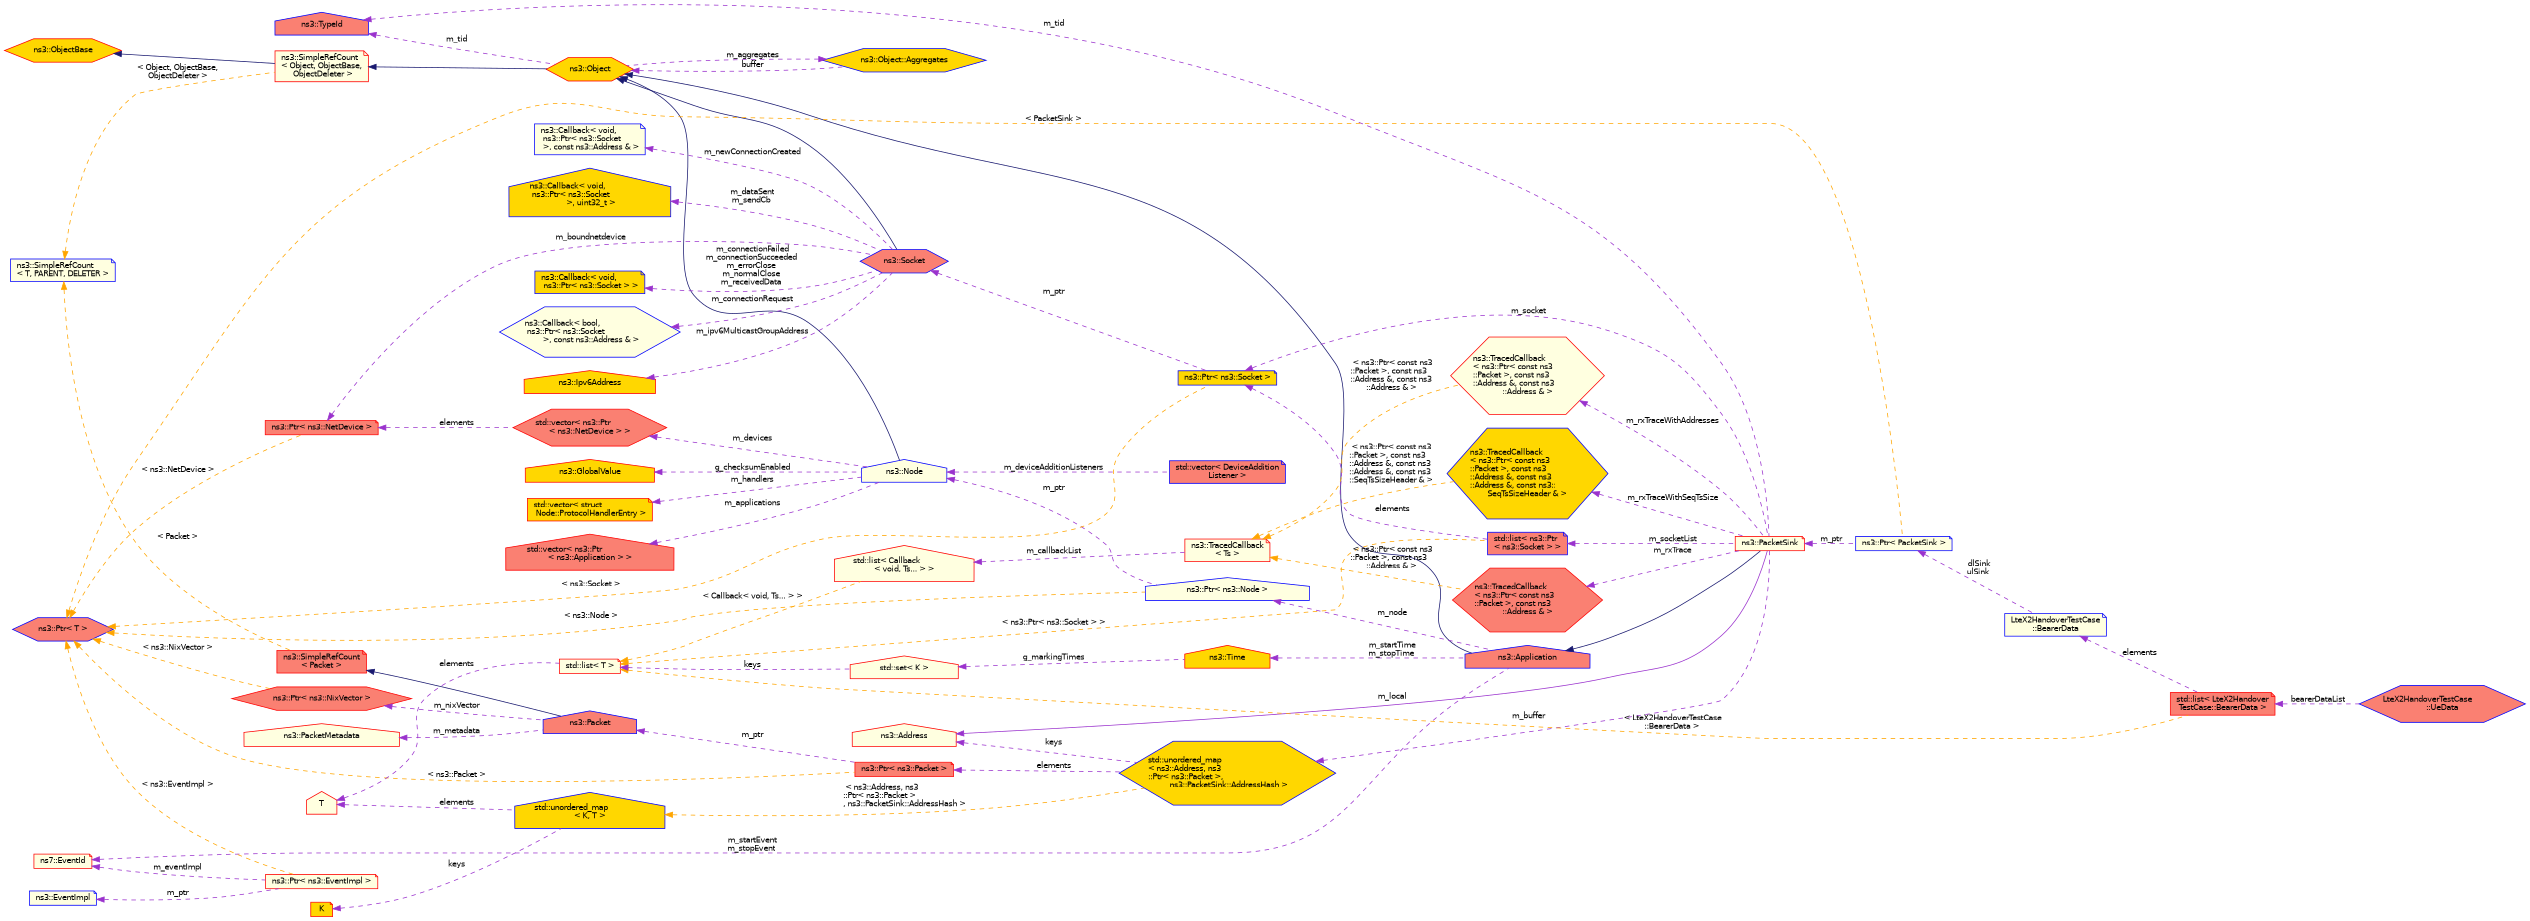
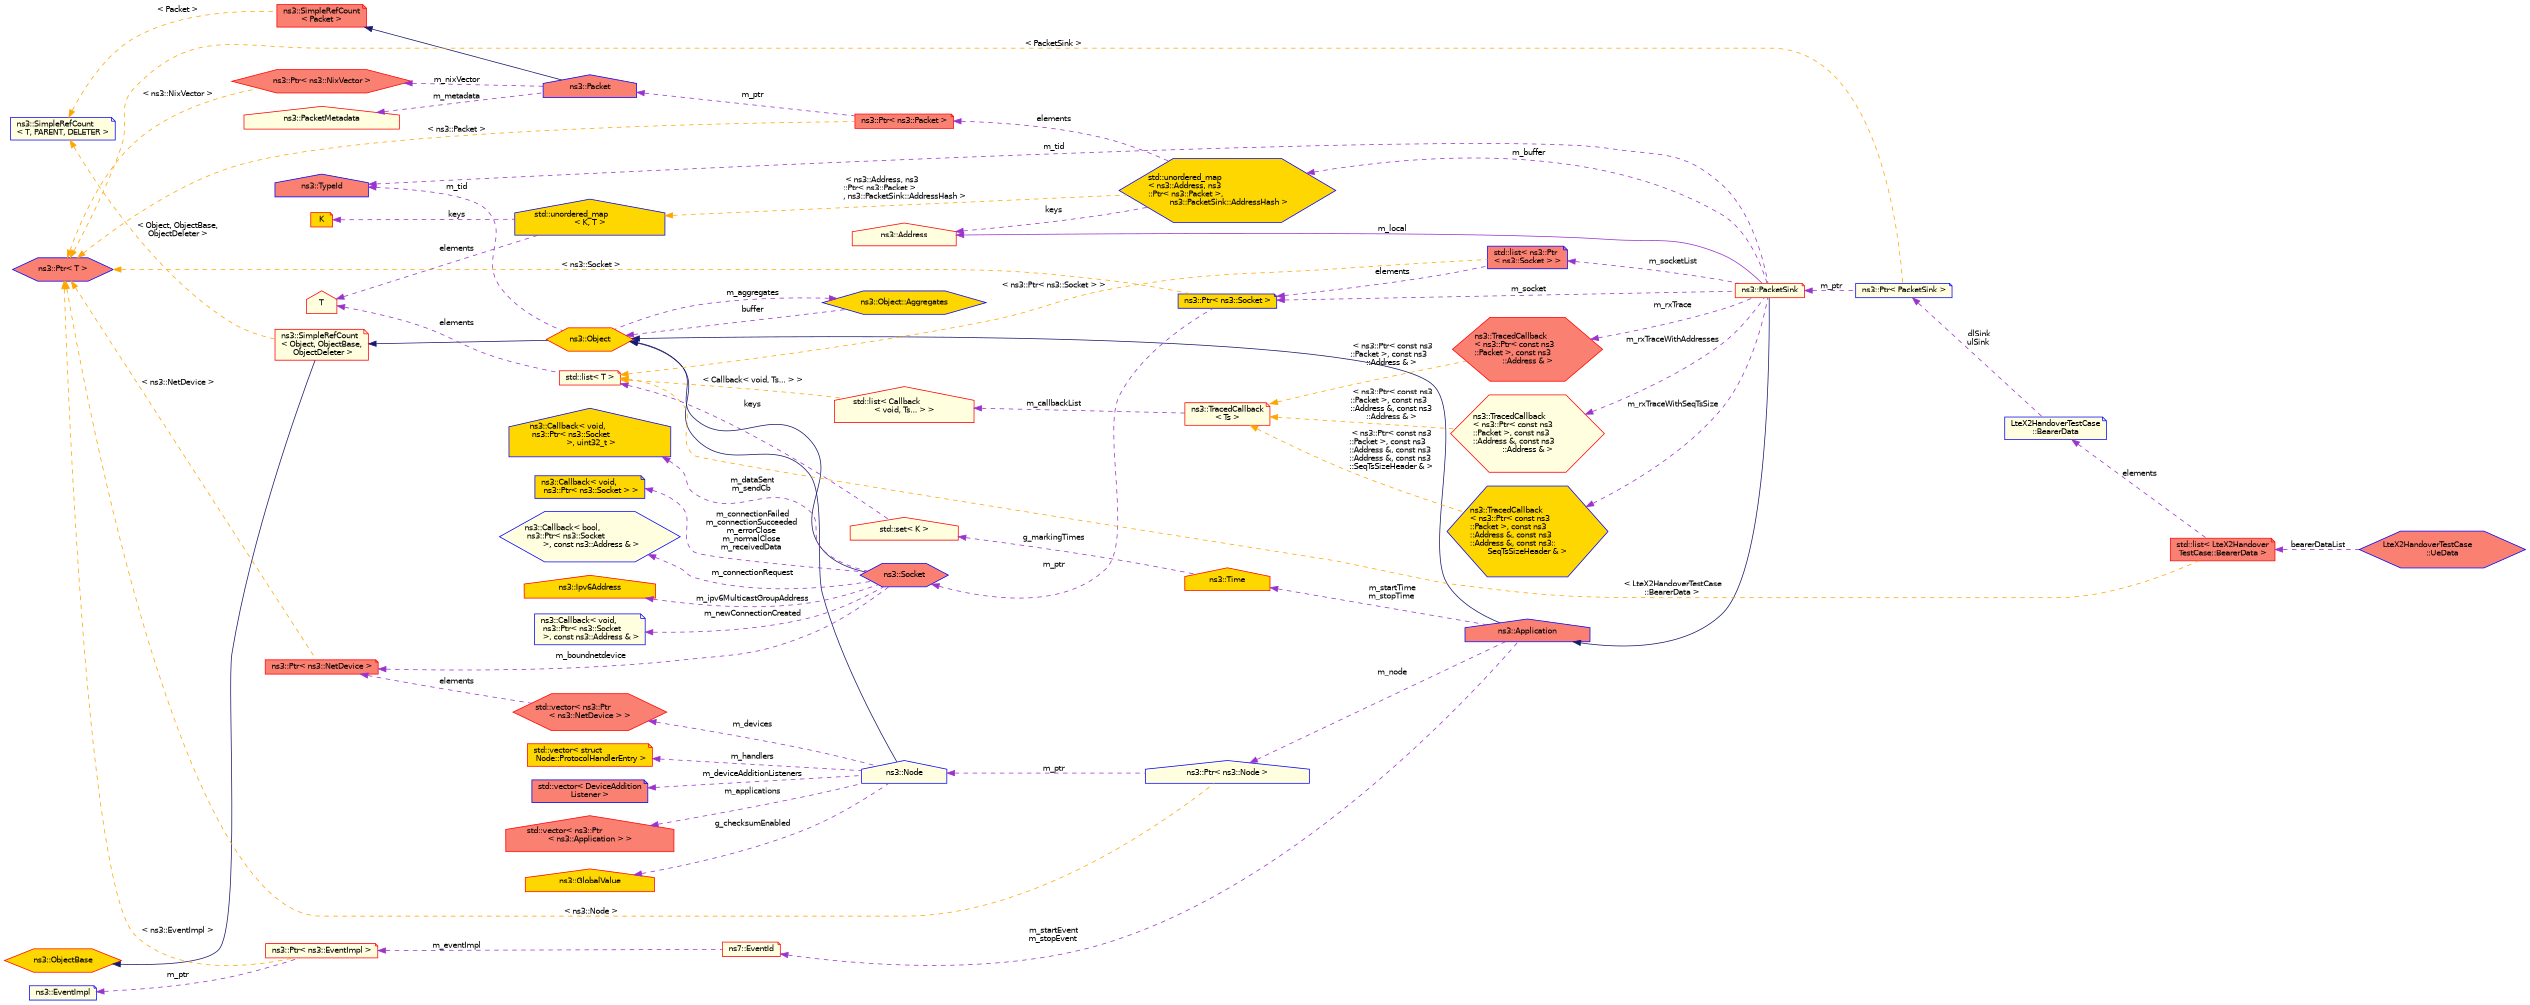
edge "std::vector< DeviceAddition Listener >" -> "ns3::Node": reversed
edge "ns3::Ptr< ns3::EventImpl >" -> "ns7::EventId": reversed
